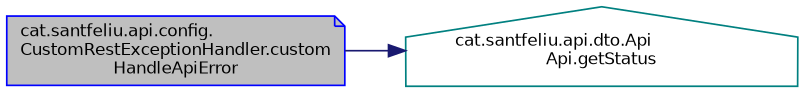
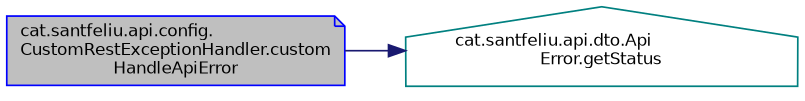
node "cat.santfeliu.api.dto.Api Api.getStatus": label "cat.santfeliu.api.dto.Api Api.getStatus" -> "cat.santfeliu.api.dto.Api Error.getStatus"
